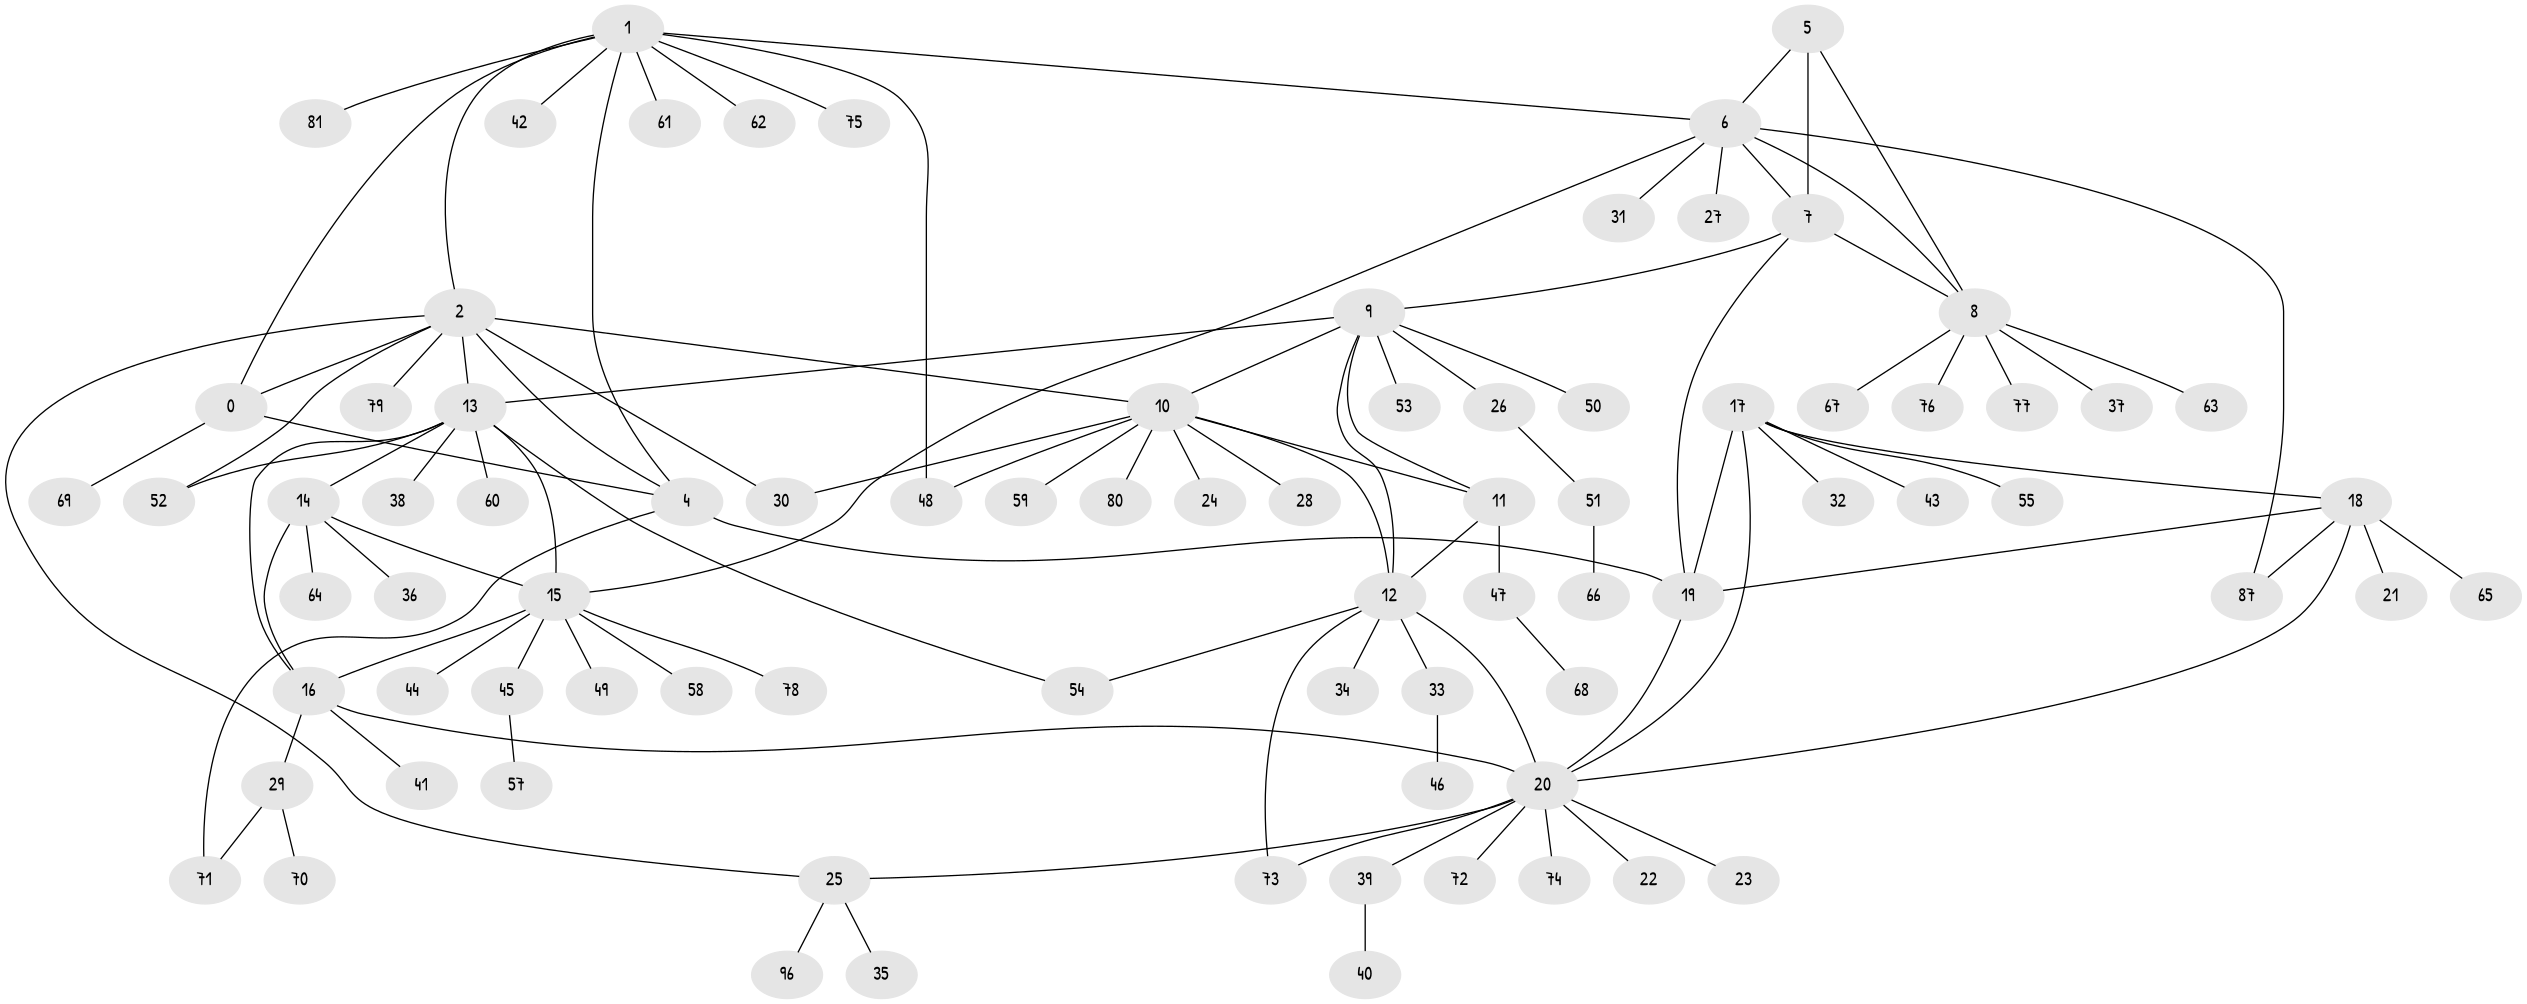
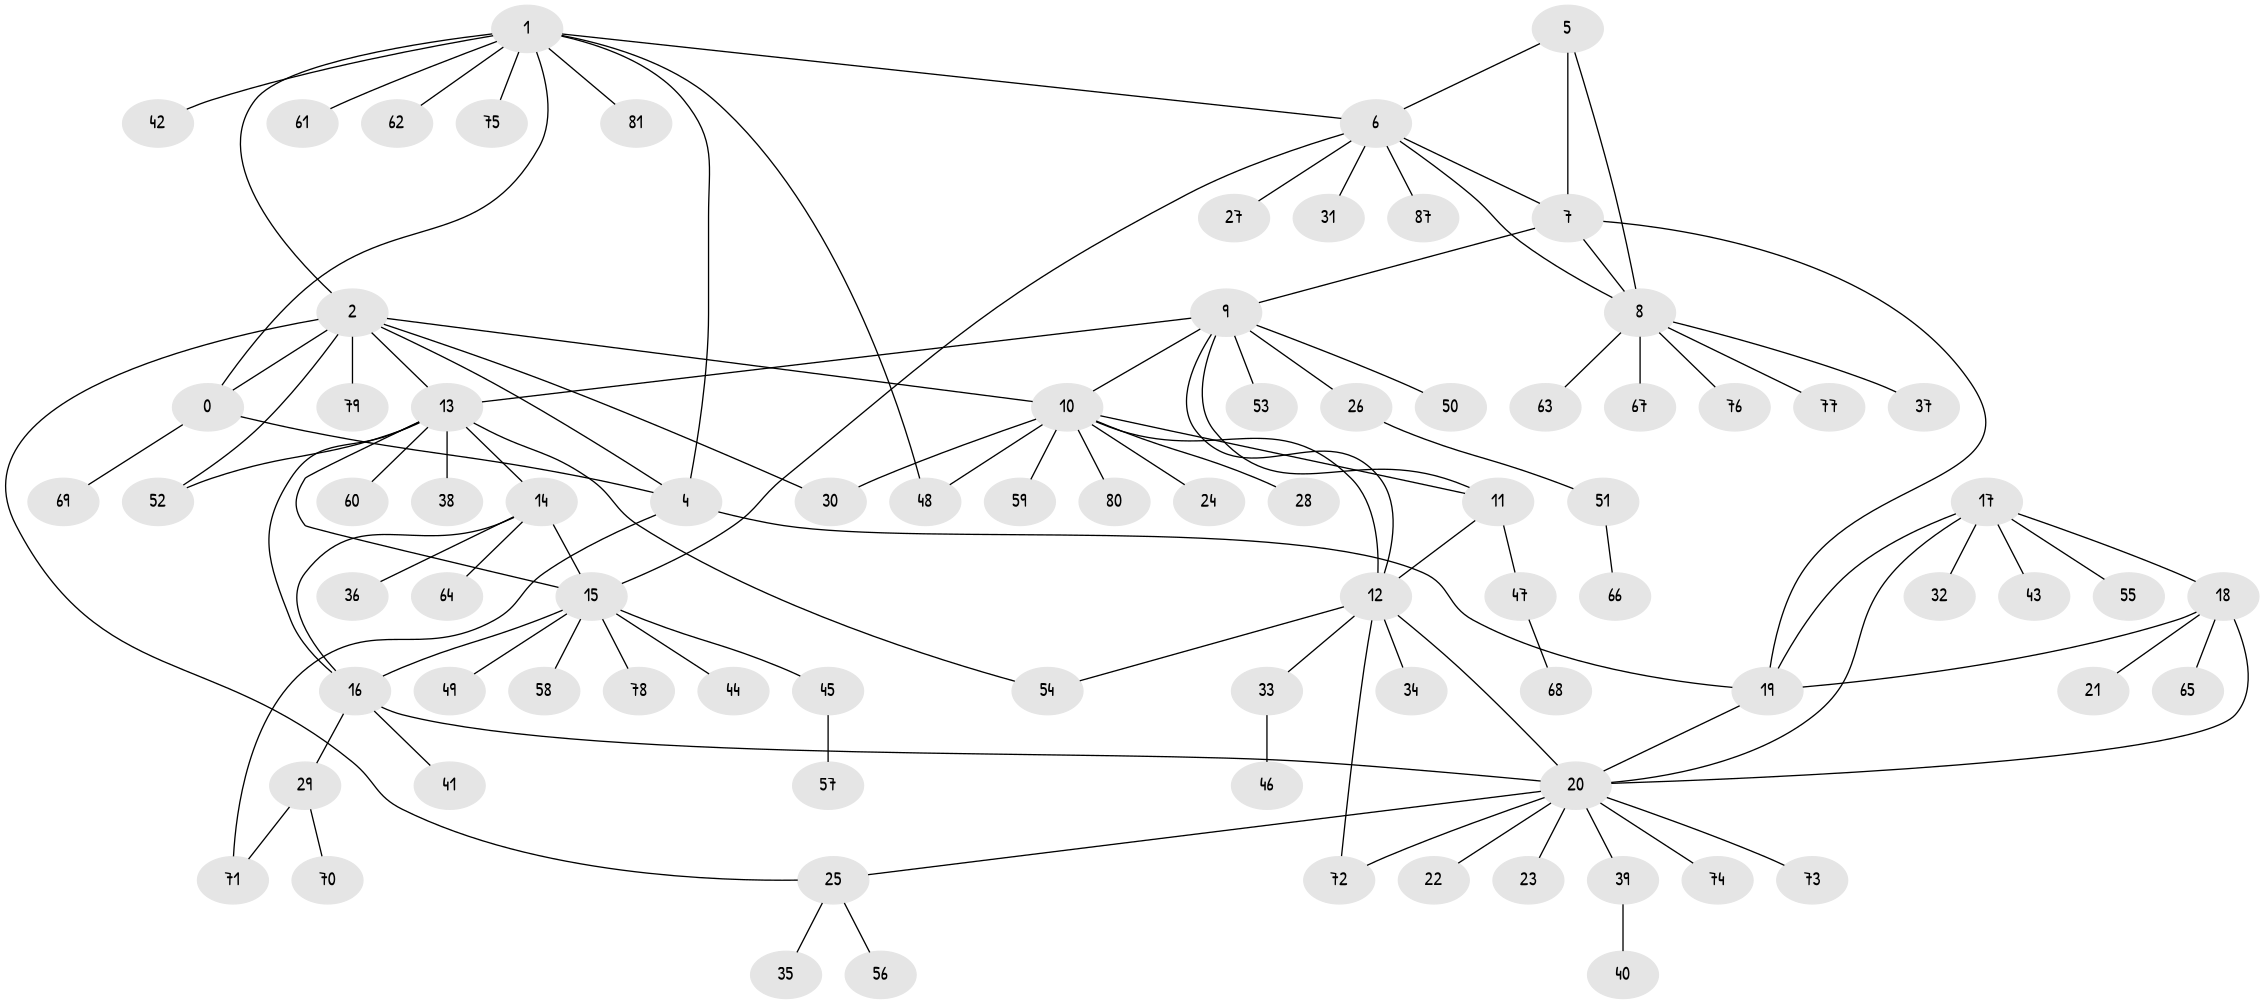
edge "18" -- "87": removed
edge "12" -- "73": now "12" -- "72"
node "96": label "96" -> "56"
